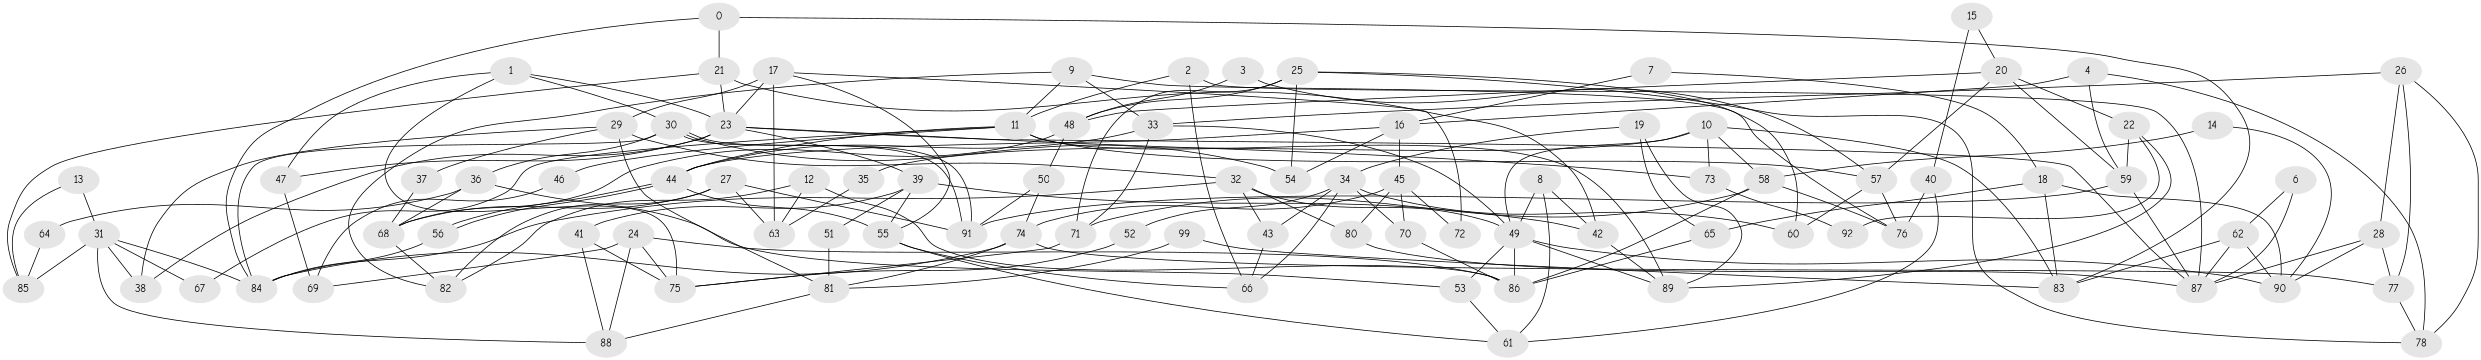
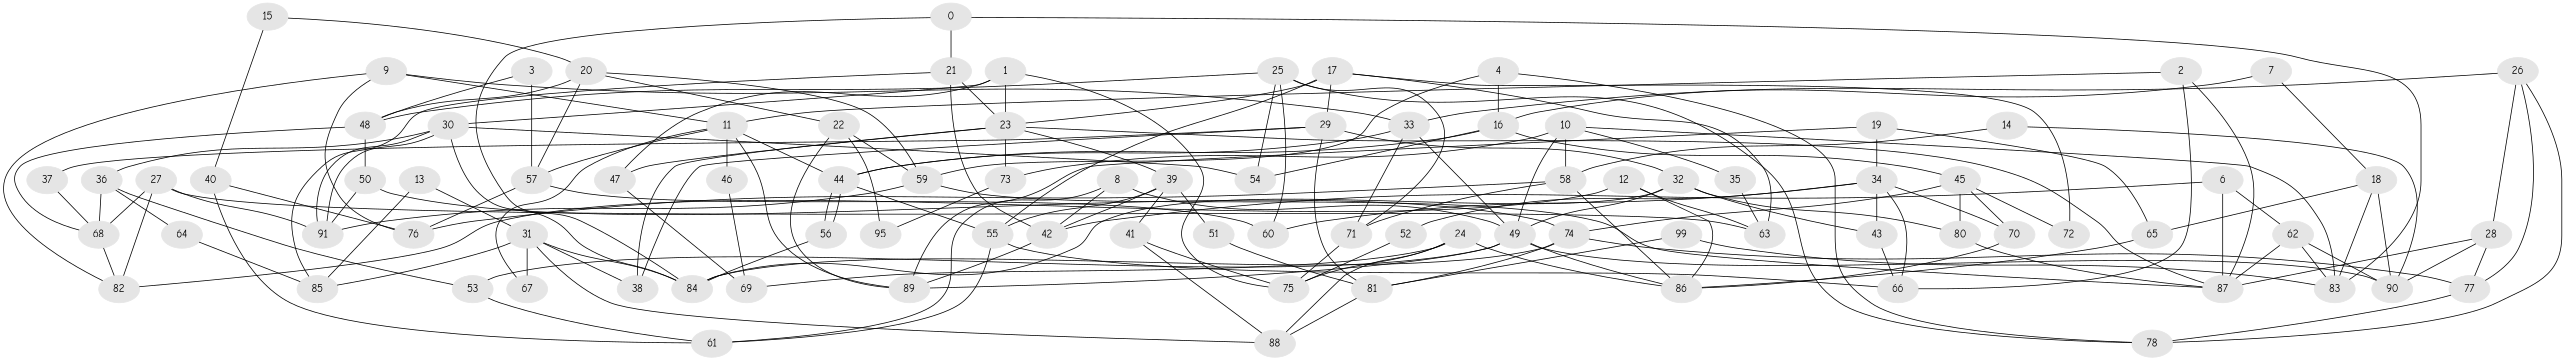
edge "6" -- "42": added
node "92": label "92" -> "95"
